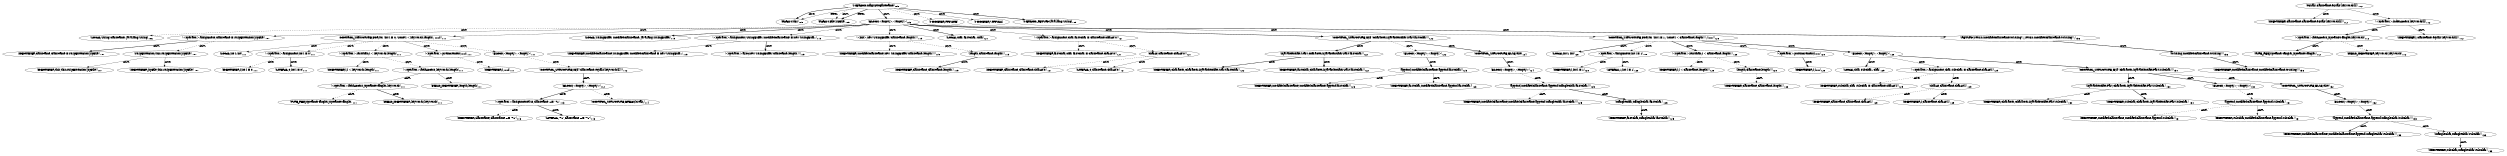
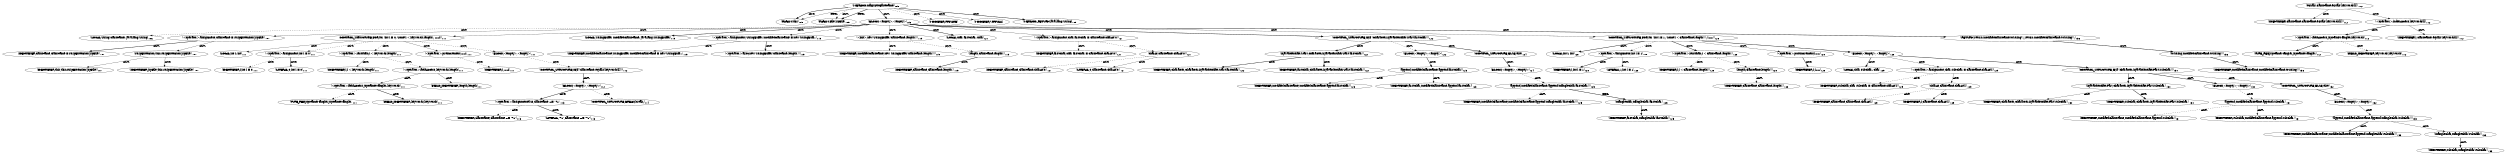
edge "(<operator>.assignment,className = stripExtension(jspFile))" -> "(stripExtension,this.stripExtension(jspFile))": style dashed -> solid
edge "(<operator>.assignment,int i = 1)" -> "(IDENTIFIER,i,int i = 1)": style solid -> bold
edge "(append,modifiedClassName.append(mangleChar(firstChar)))" -> "(mangleChar,mangleChar(firstChar))": label "AST: " -> "DDG: "
